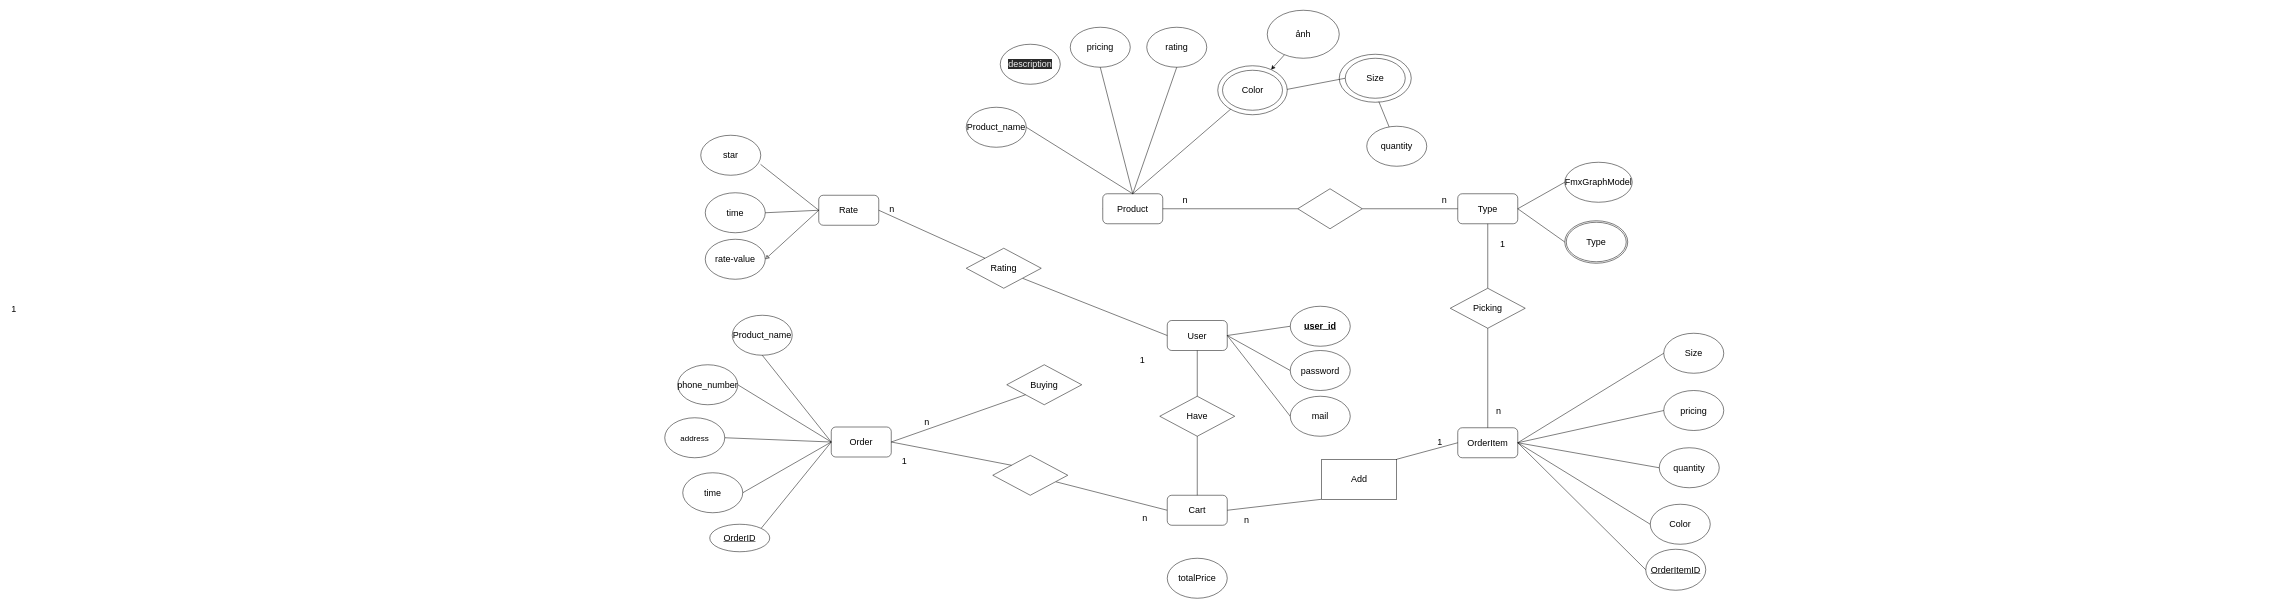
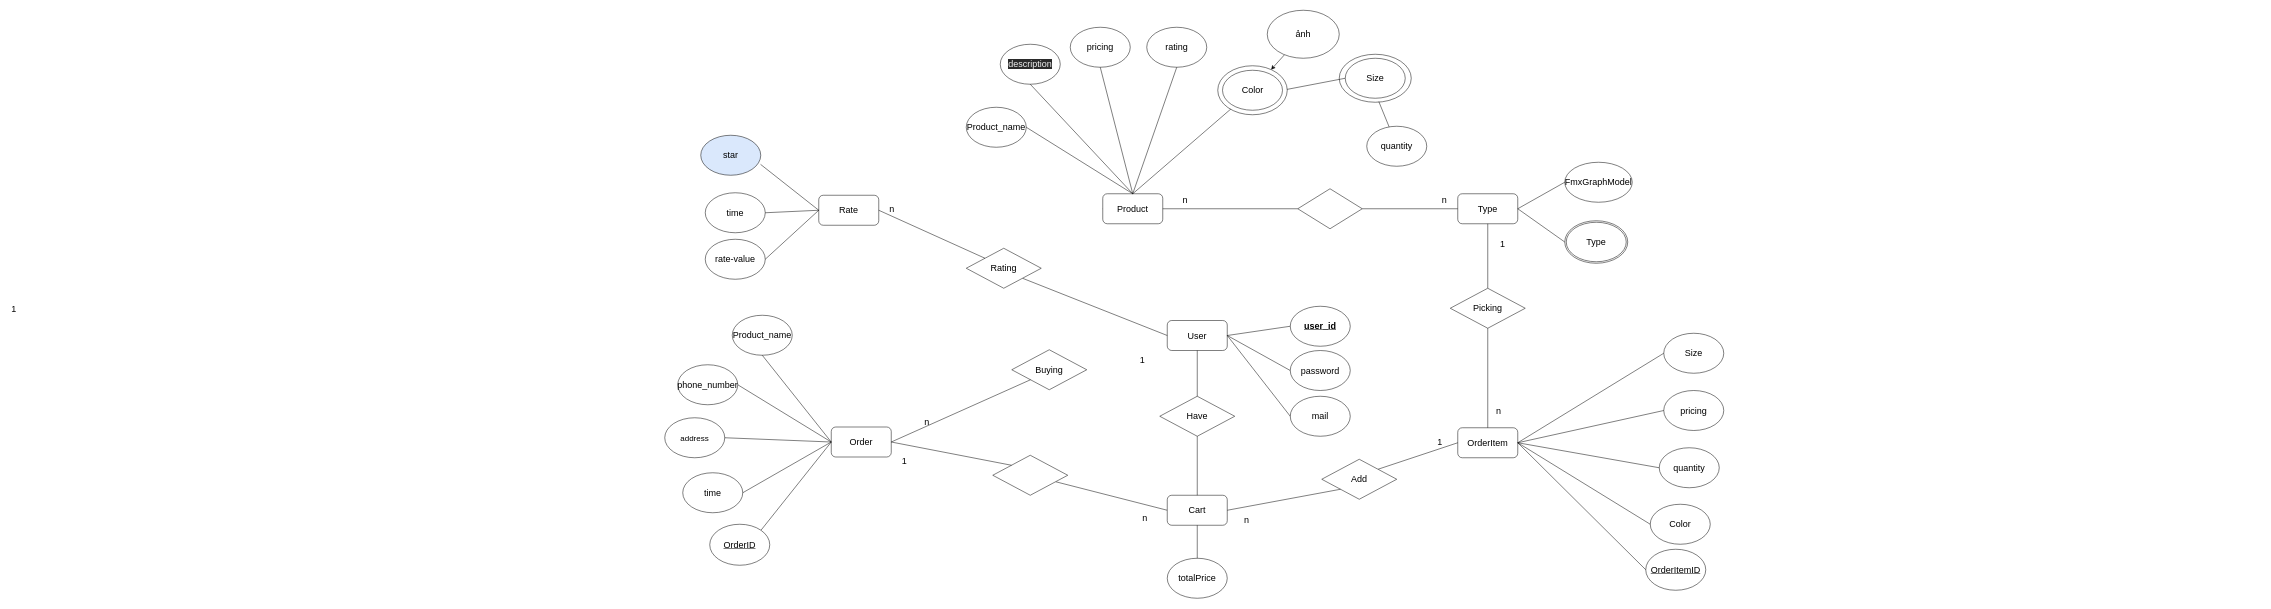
edge "description" -- "Product": added
node "star": fillcolor #ffffff -> #dae8fc
edge "Rate" -> "rate-value": arrowhead classic -> none
node "Buying": moved (1044, 385) -> (1049, 370)
node "Add": shape rectangle -> diamond
node "OrderID": size 60x28 -> 60x41
edge "Cart" -- "totalPrice": added
